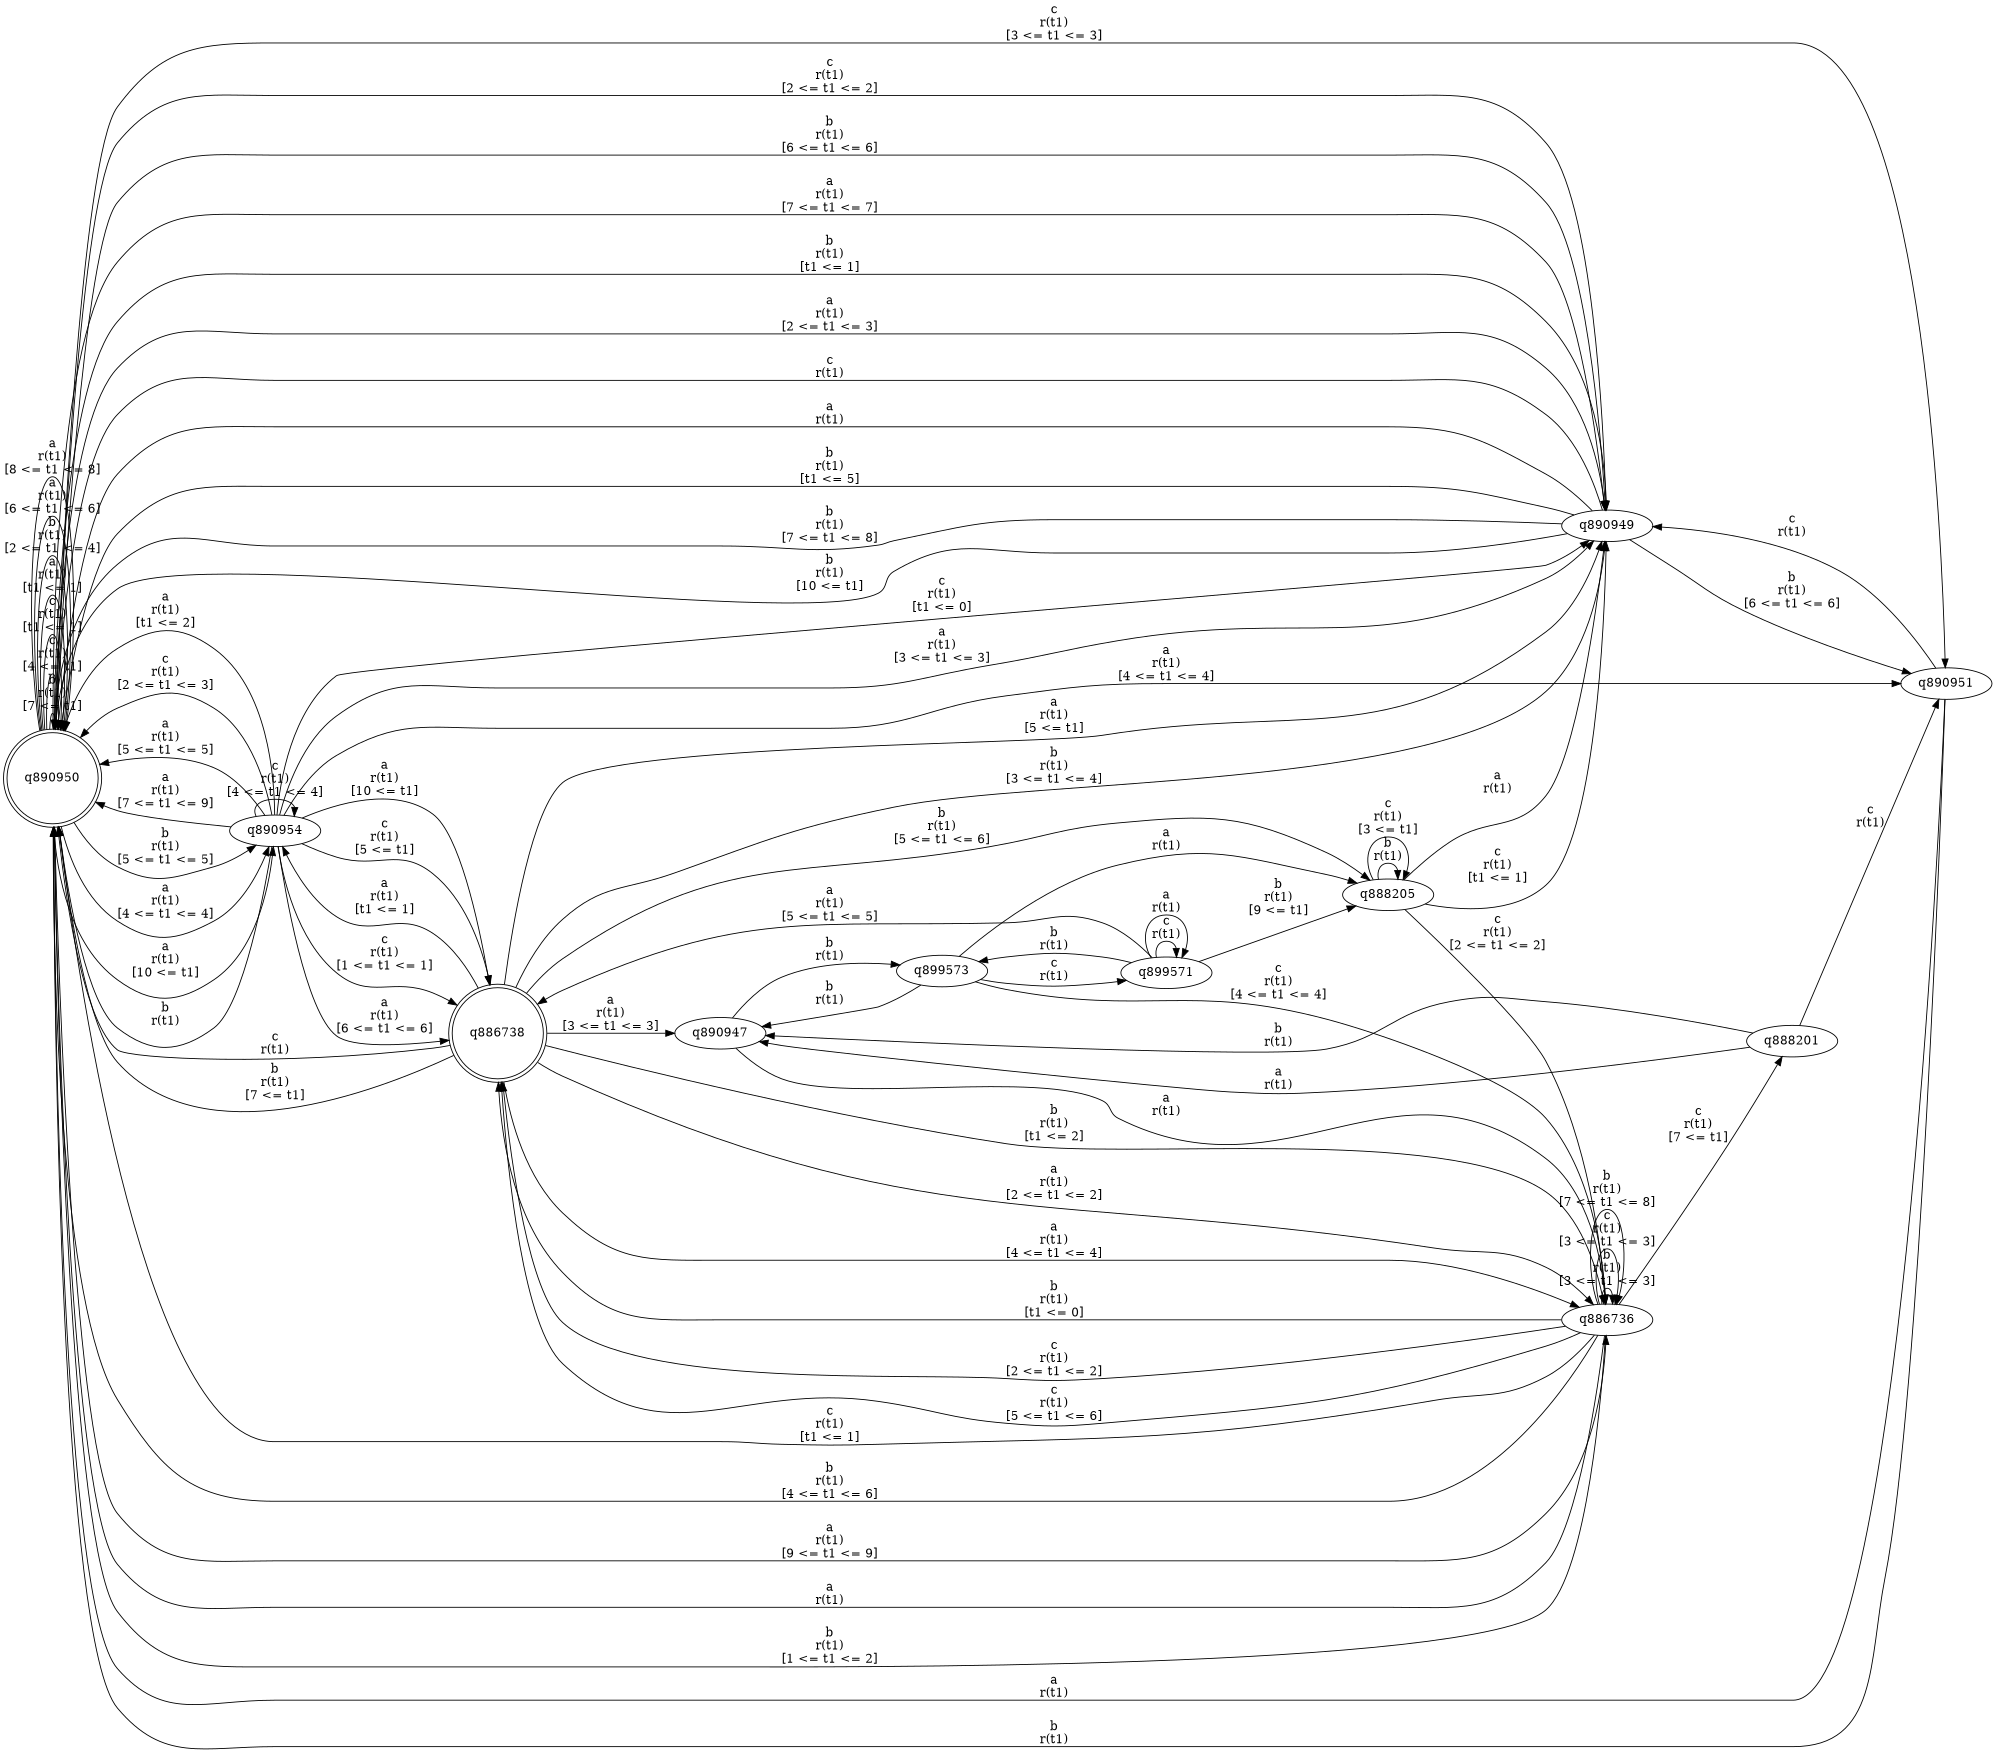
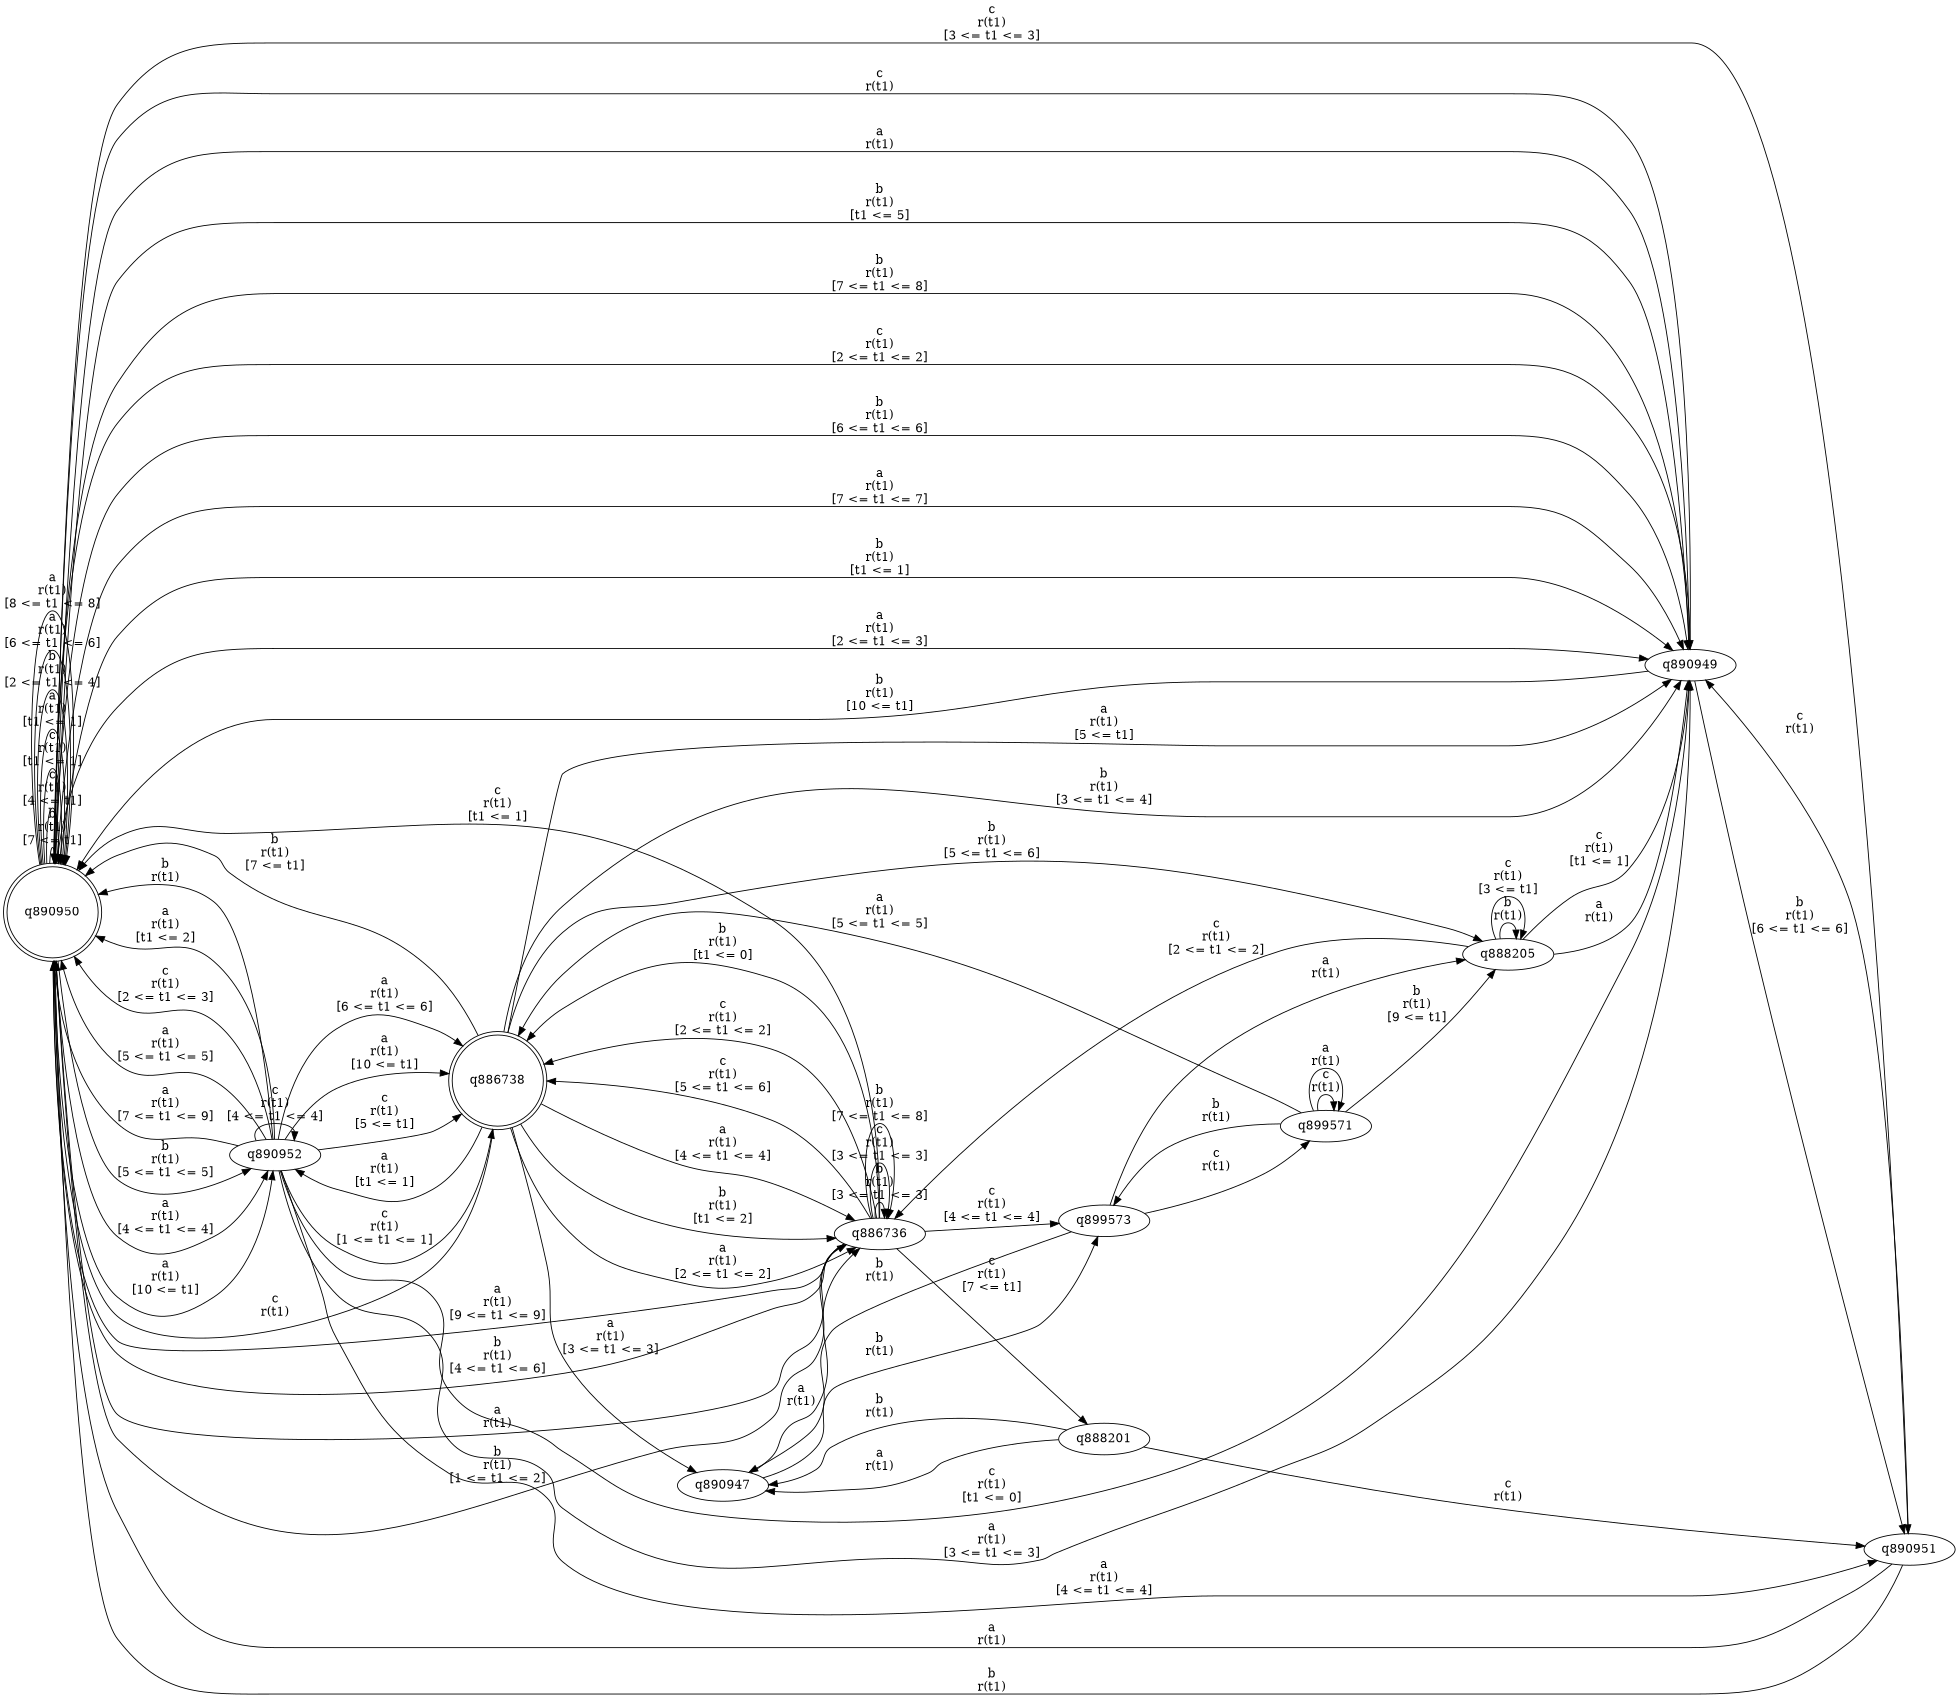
node "q890954": label "q890954" -> "q890952"
edge "q899573" -> "q886736": reversed
